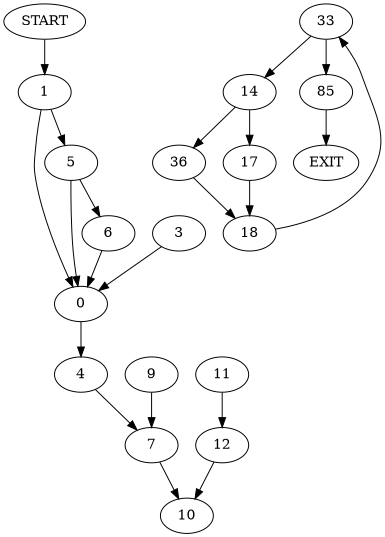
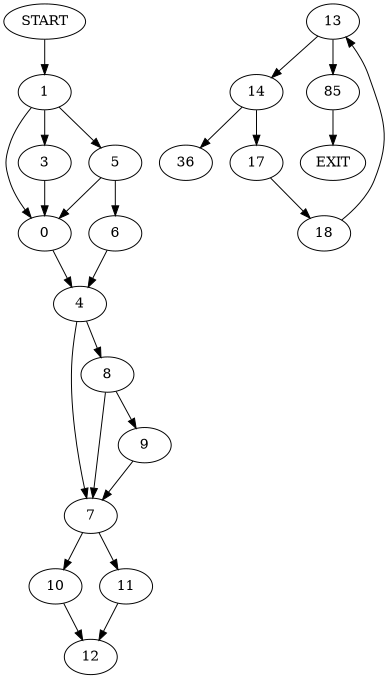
node "33": label "33" -> "13"
edge "1" -> "3": added
edge "36" -> "18": removed
edge "6" -> "0": now "6" -> "4"
node "8": added
edge "12" -> "10": reversed
edge "7" -> "11": added
